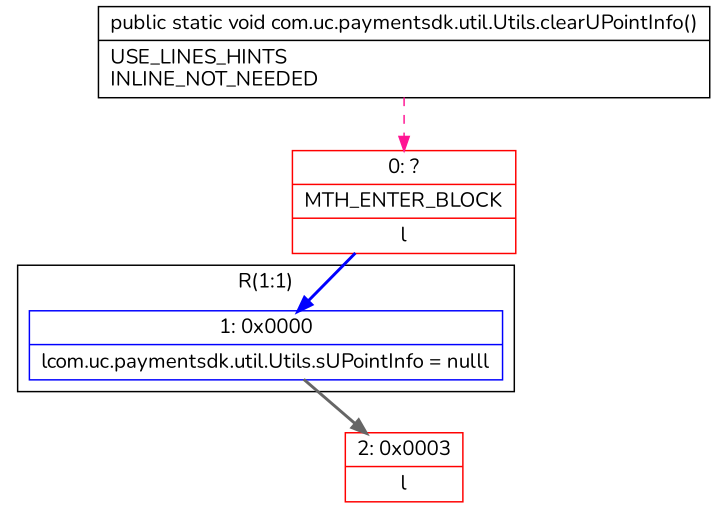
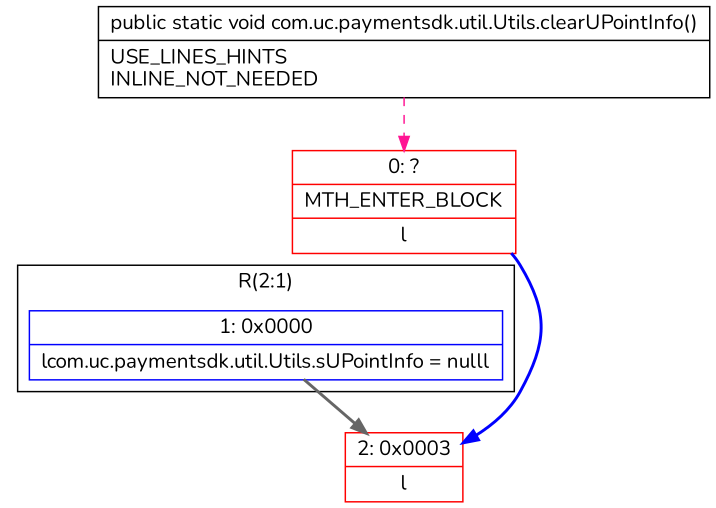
edge "0: ?" -> "1: 0x0000": now "0: ?" -> "2: 0x0003"
cluster "R(1:1)": label "R(1:1)" -> "R(2:1)"
